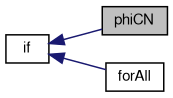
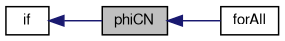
edge "forAll" -> "if": now "forAll" -> "phiCN"
